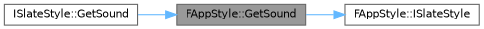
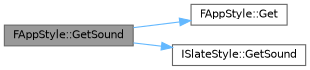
edge "ISlateStyle::GetSound" -> "FAppStyle::GetSound": reversed
node "FAppStyle::ISlateStyle": label "FAppStyle::ISlateStyle" -> "FAppStyle::Get"
